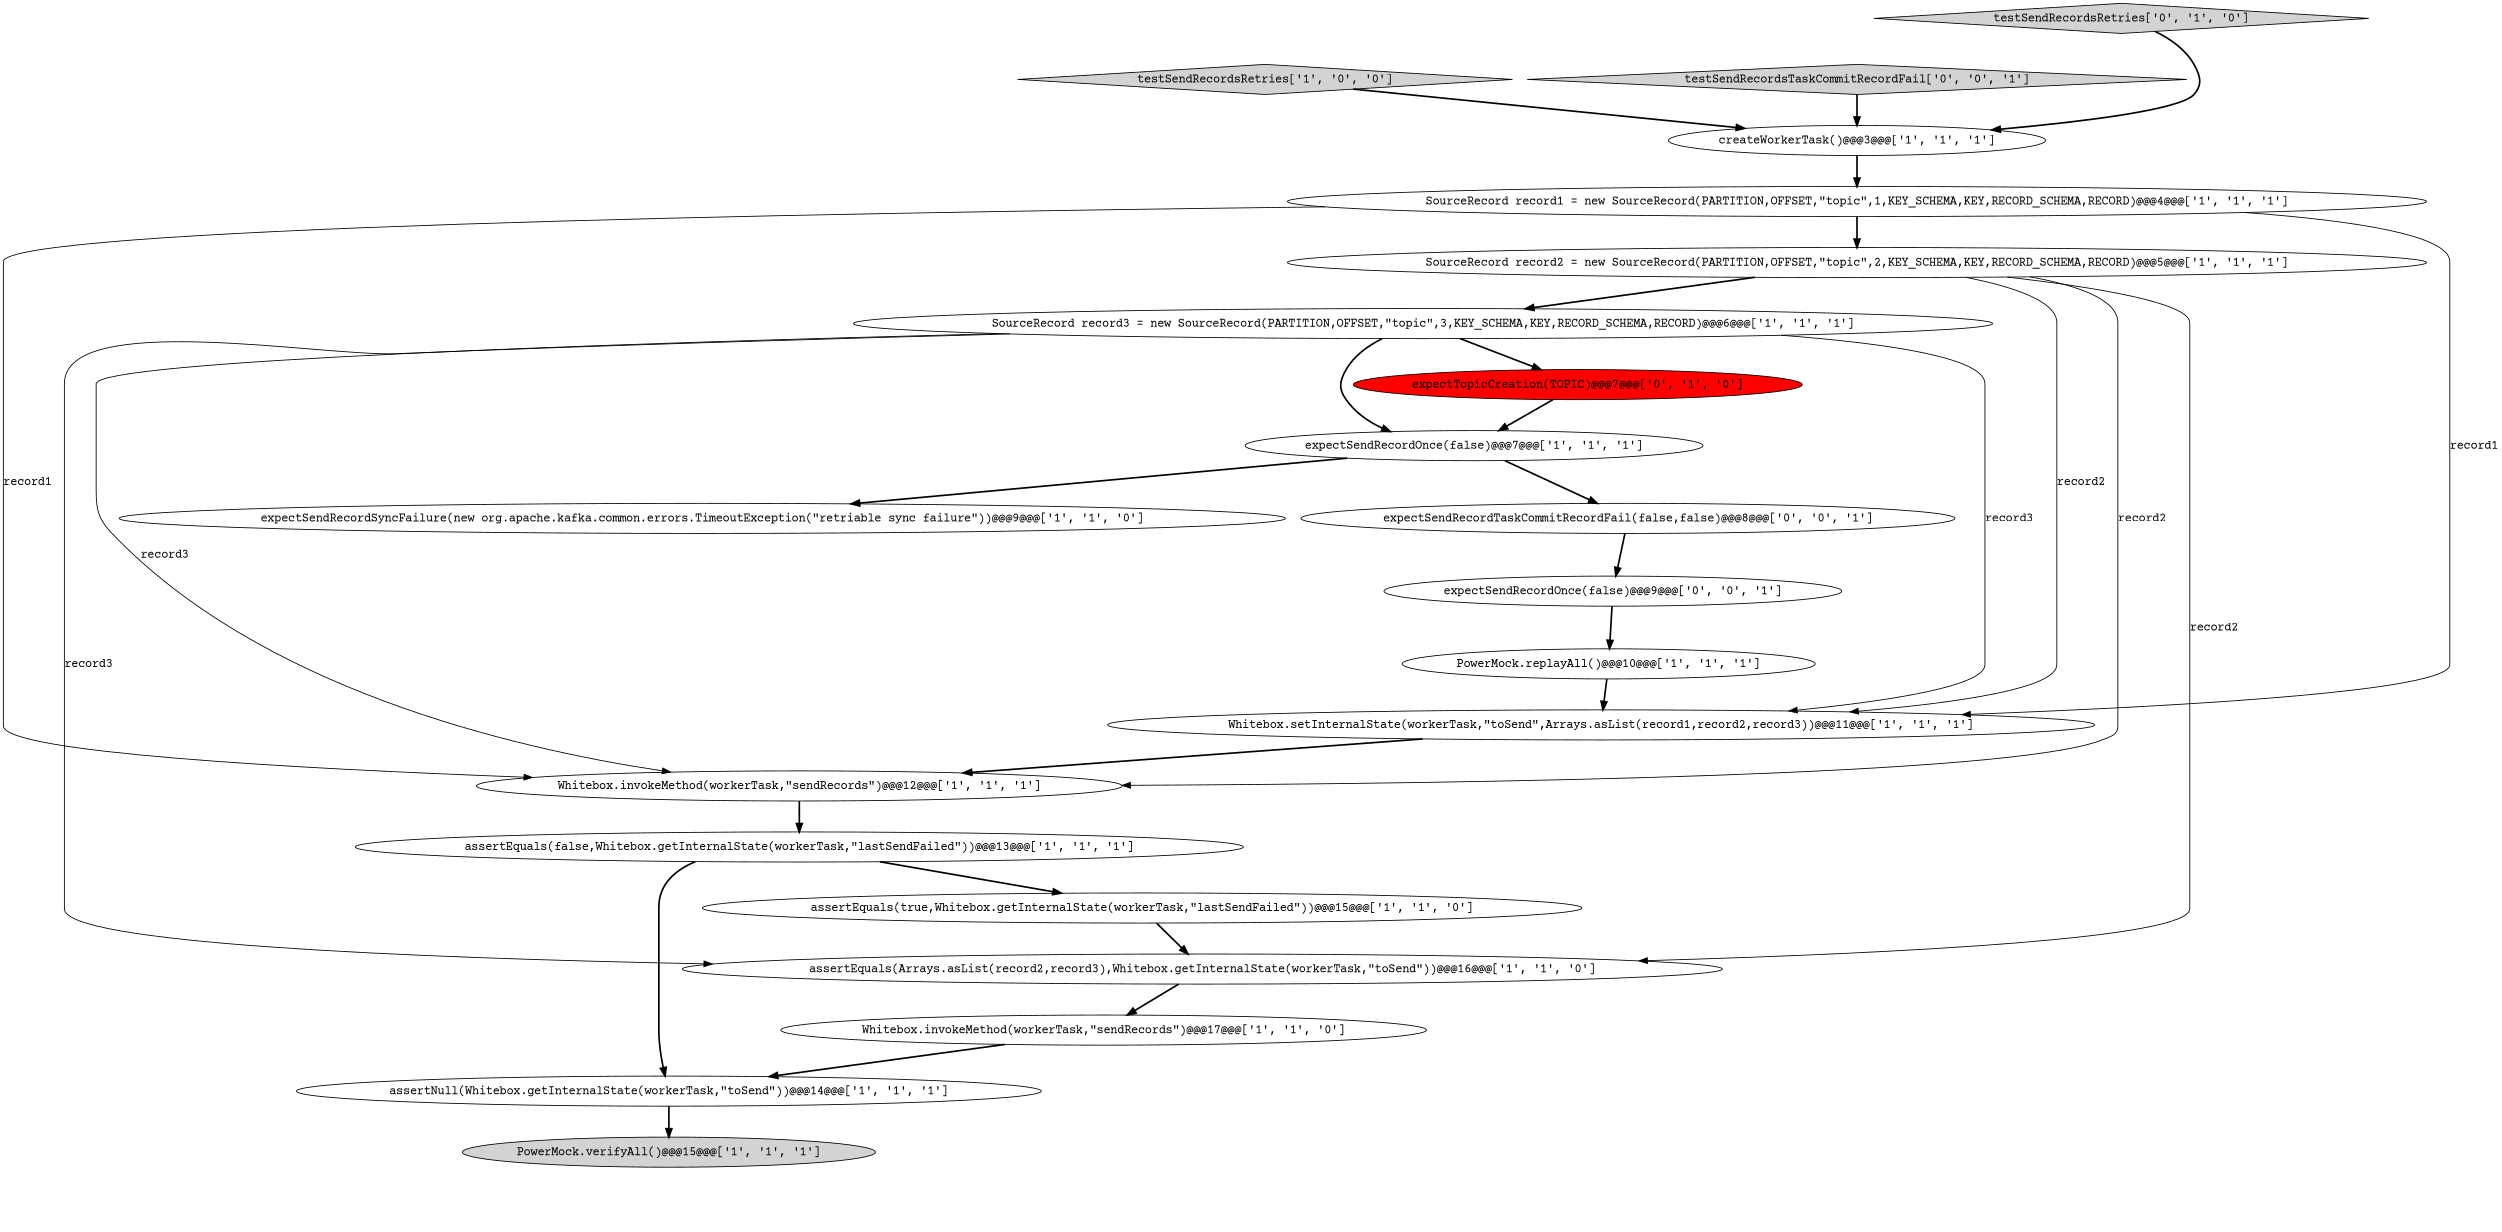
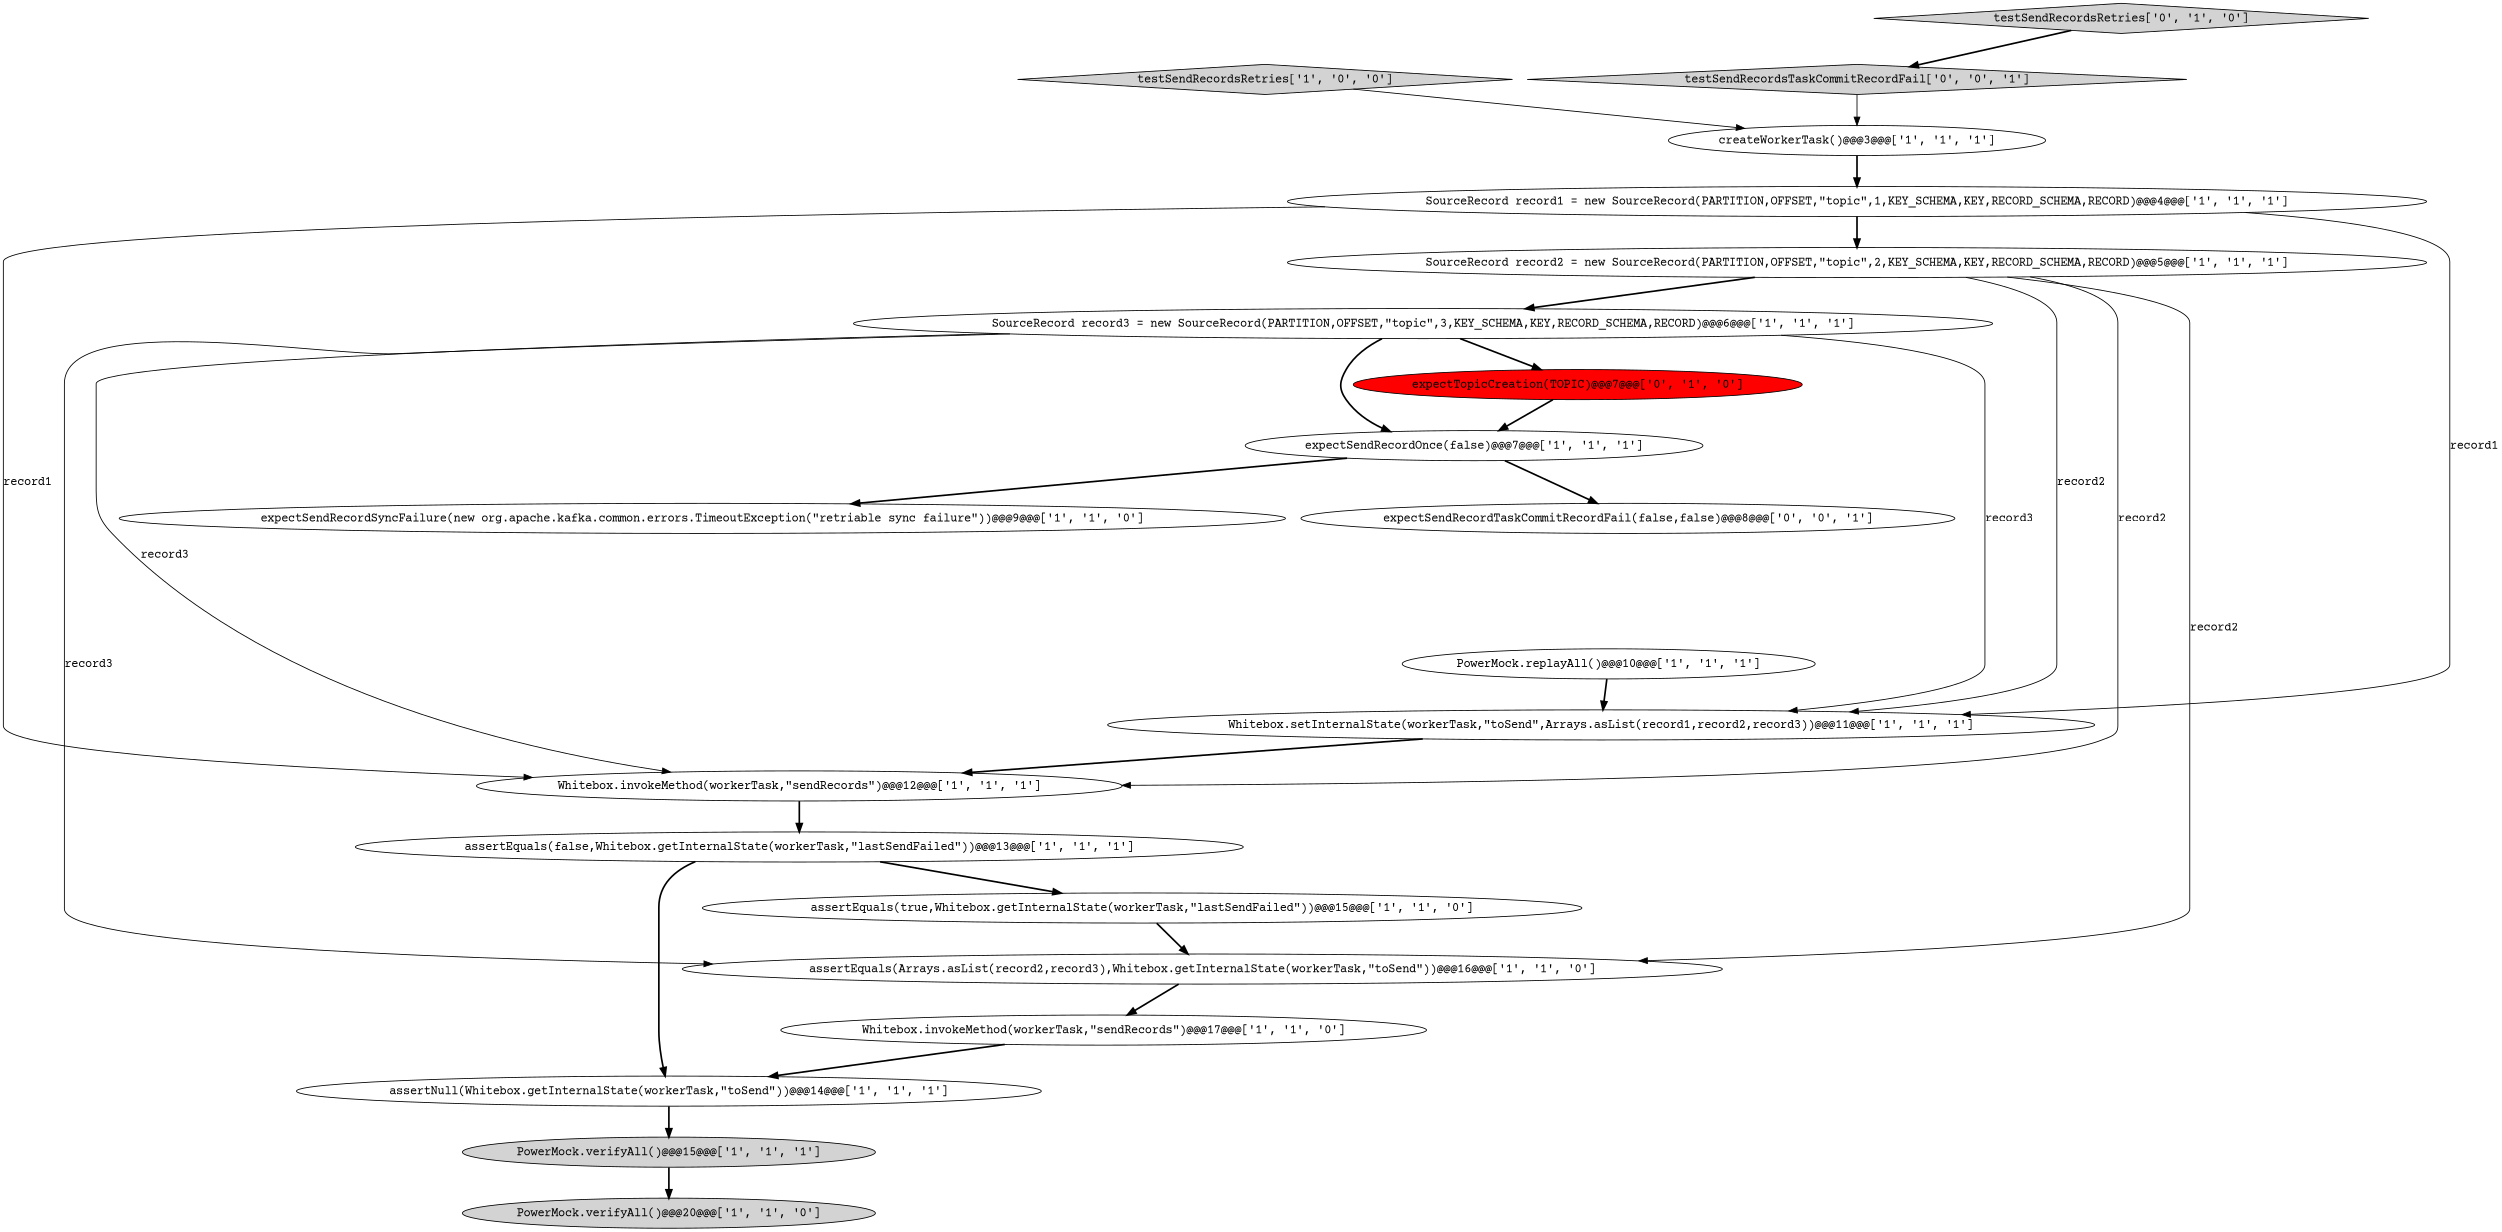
edge "testSendRecordsTaskCommitRecordFail['0', '0', '1']" -> "createWorkerTask()@@@3@@@['1', '1', '1']": style bold -> solid
edge "testSendRecordsRetries['1', '0', '0']" -> "createWorkerTask()@@@3@@@['1', '1', '1']": style bold -> solid
edge "testSendRecordsRetries['0', '1', '0']" -> "createWorkerTask()@@@3@@@['1', '1', '1']": now "testSendRecordsRetries['0', '1', '0']" -> "testSendRecordsTaskCommitRecordFail['0', '0', '1']"
node "expectSendRecordOnce(false)@@@9@@@['0', '0', '1']": removed
node "PowerMock.verifyAll()@@@20@@@['1', '1', '0']": added
